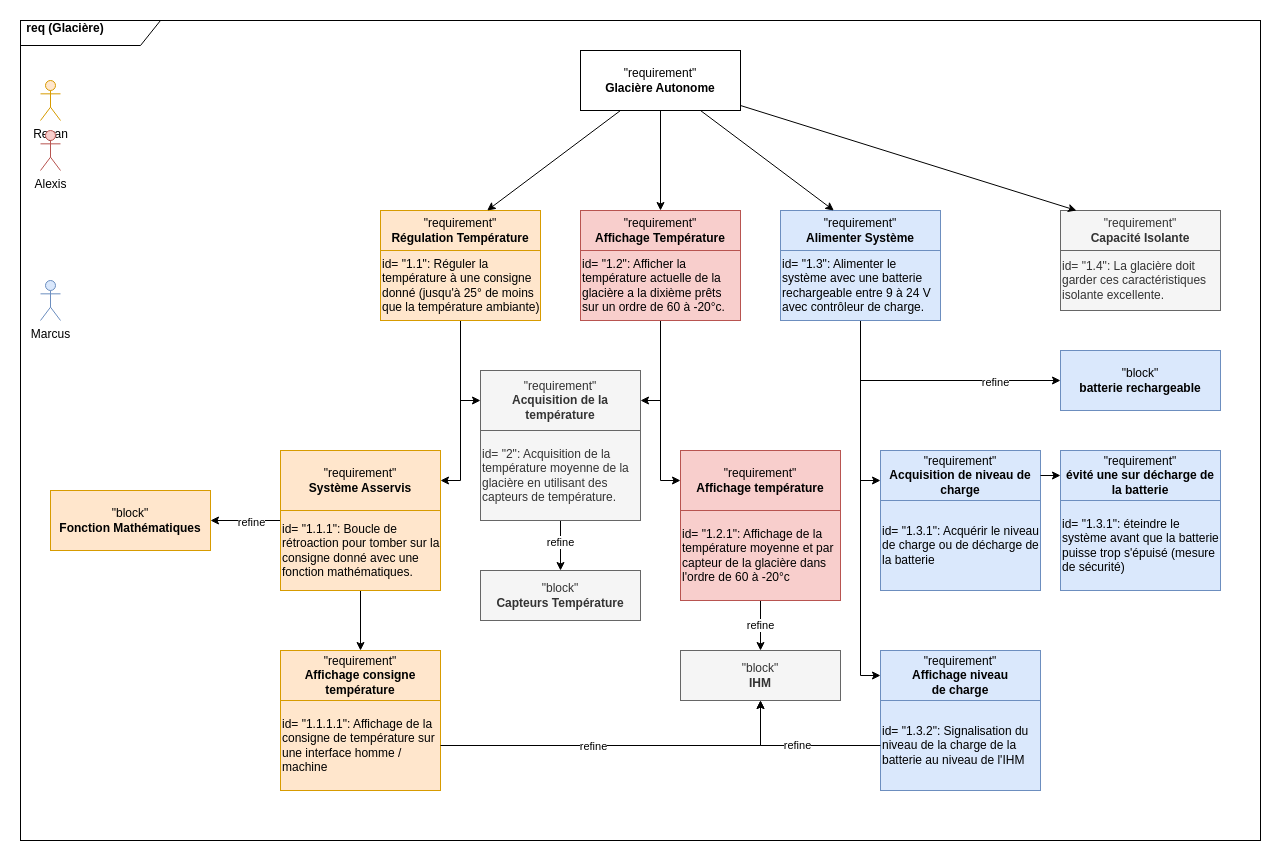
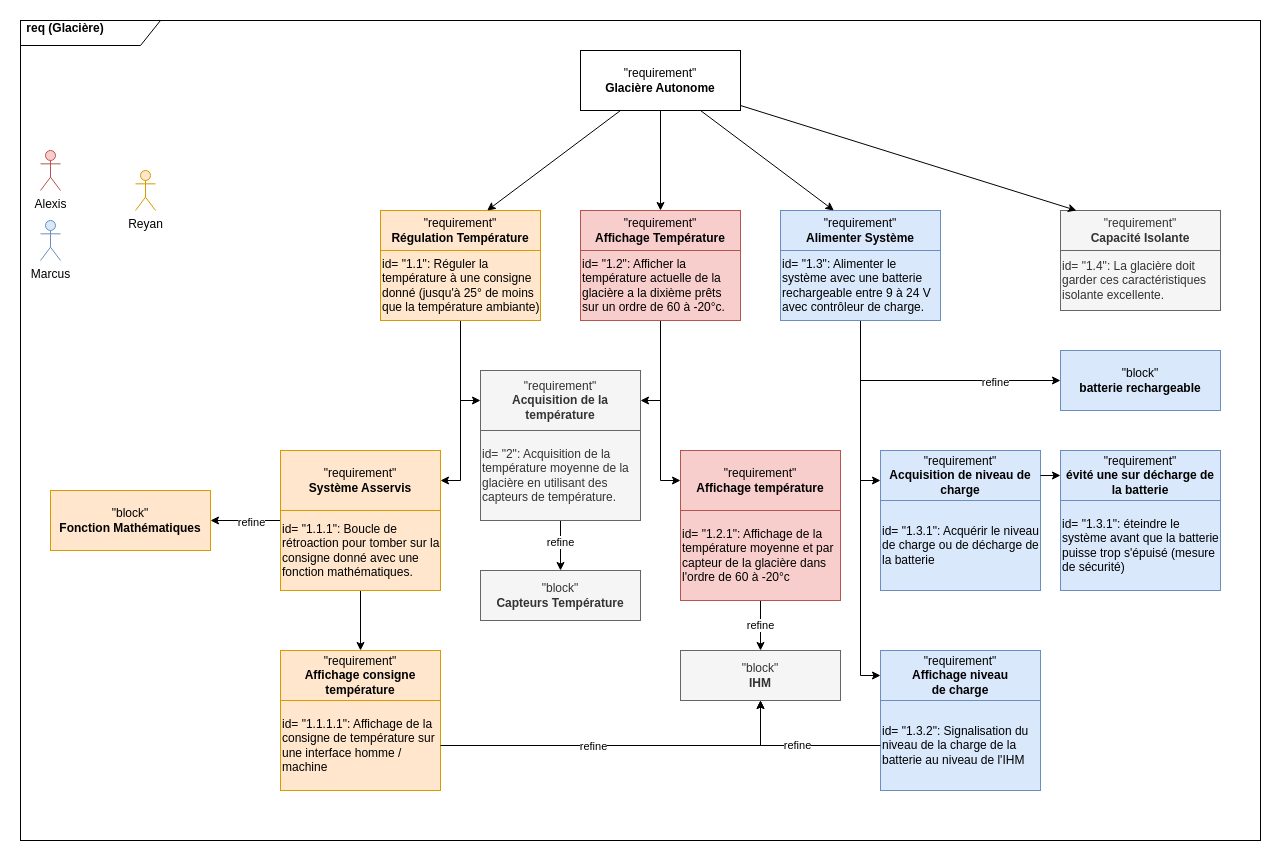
node "Reyan": moved (51, 101) -> (146, 191)
node "Alexis": moved (51, 151) -> (51, 171)
node "Marcus": moved (51, 301) -> (51, 241)
